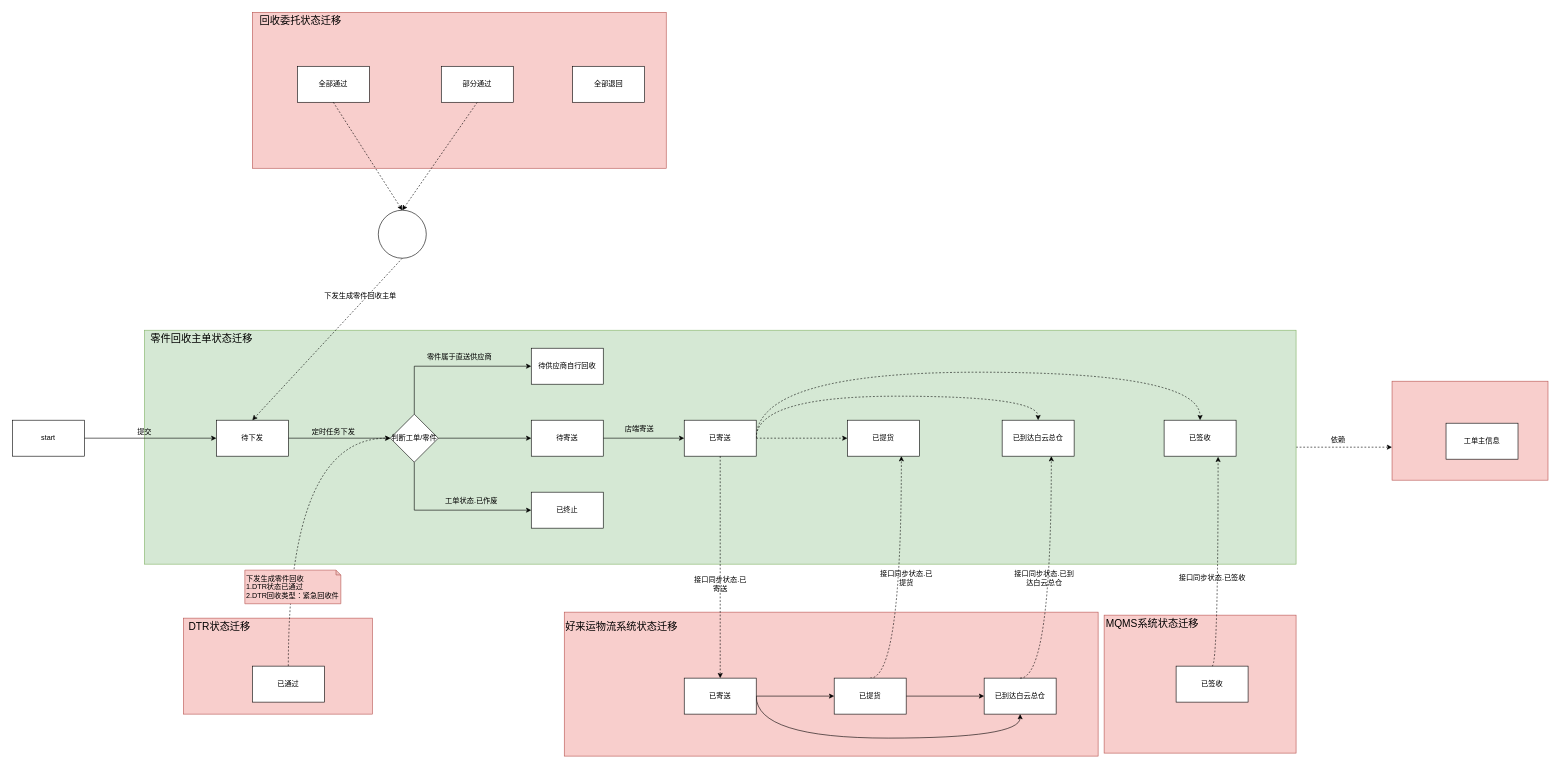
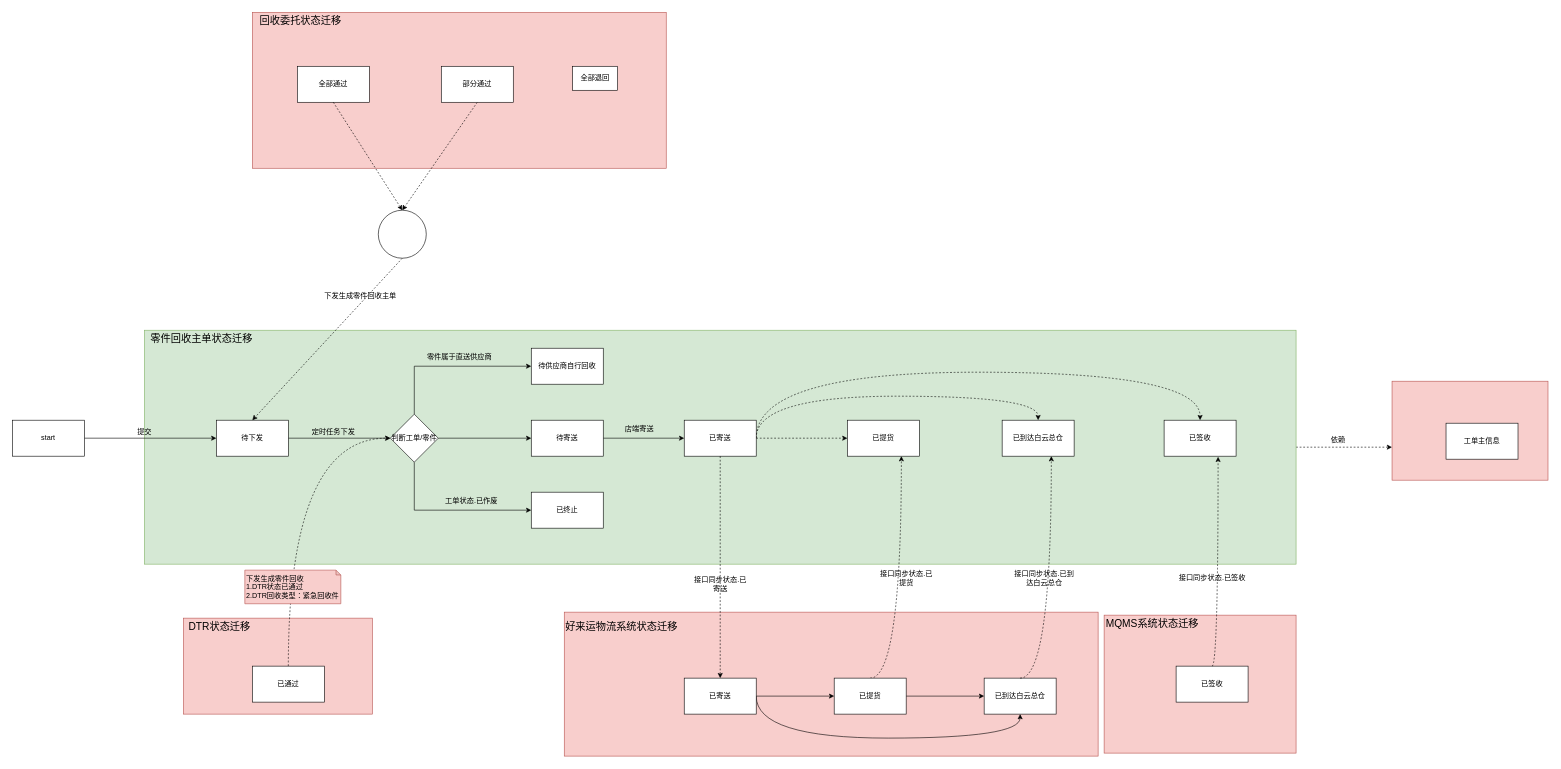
node "全部退回": size 72x36 -> 45x24
